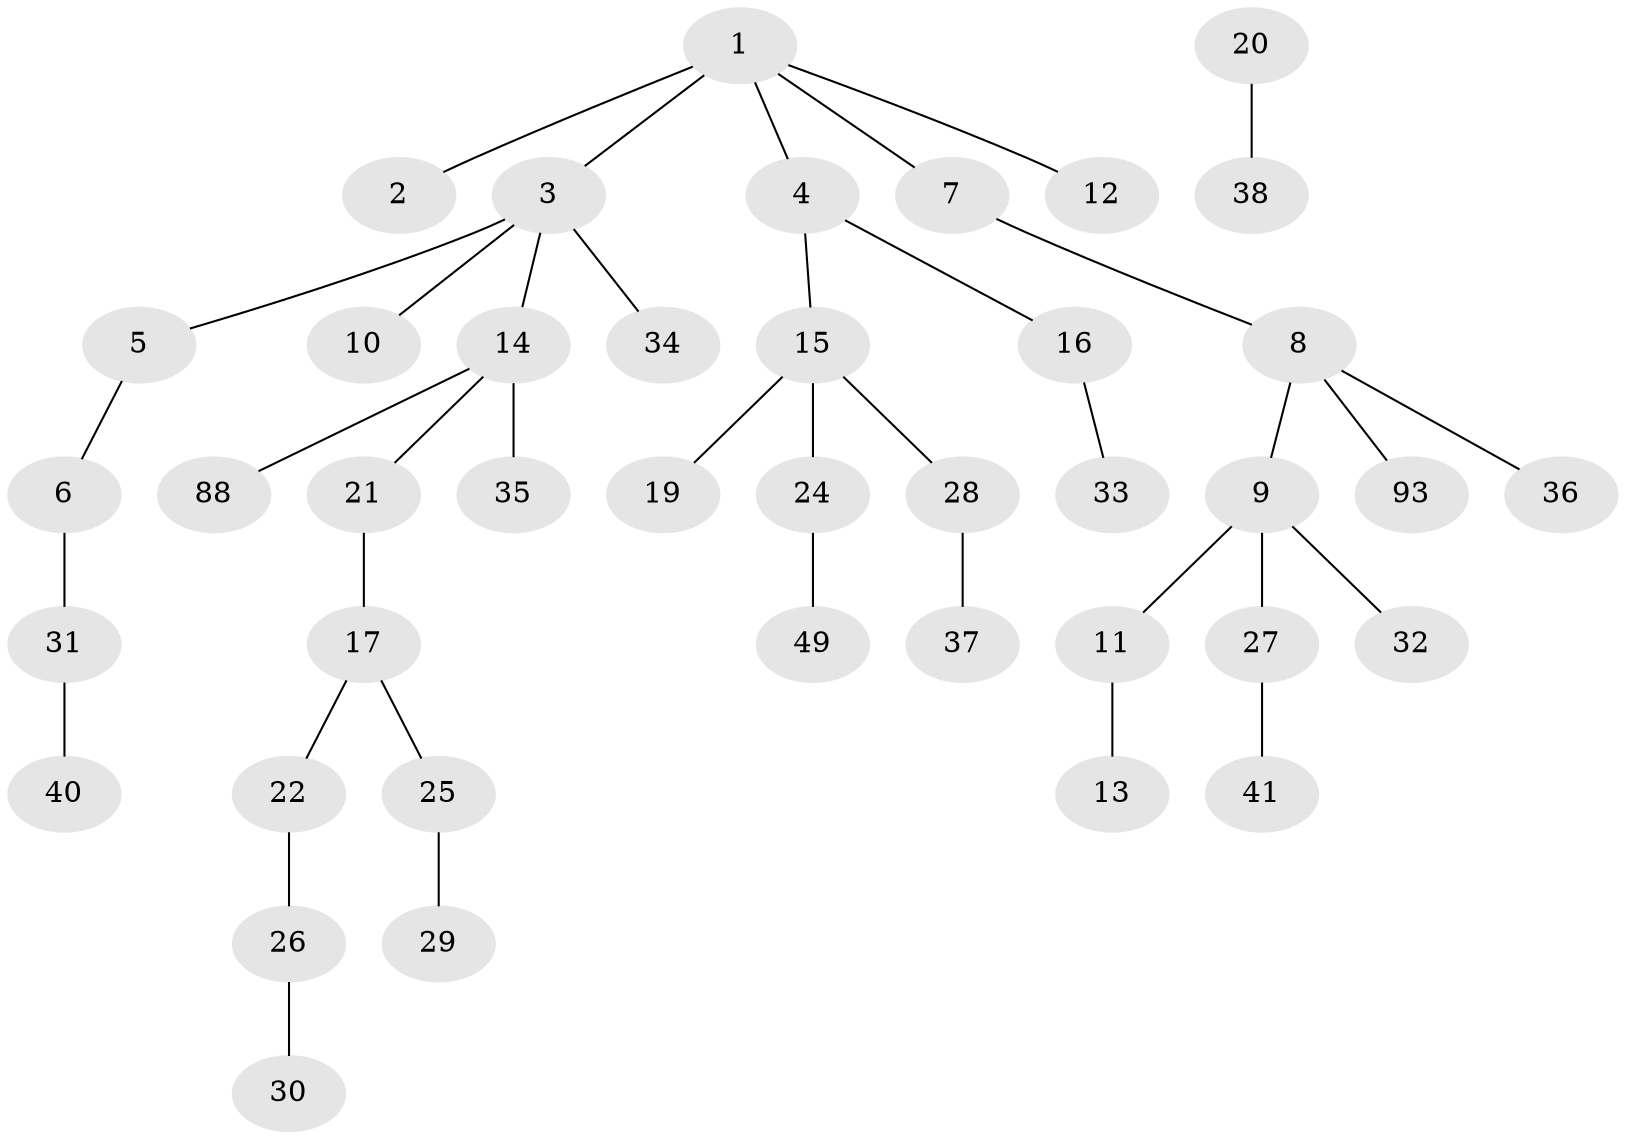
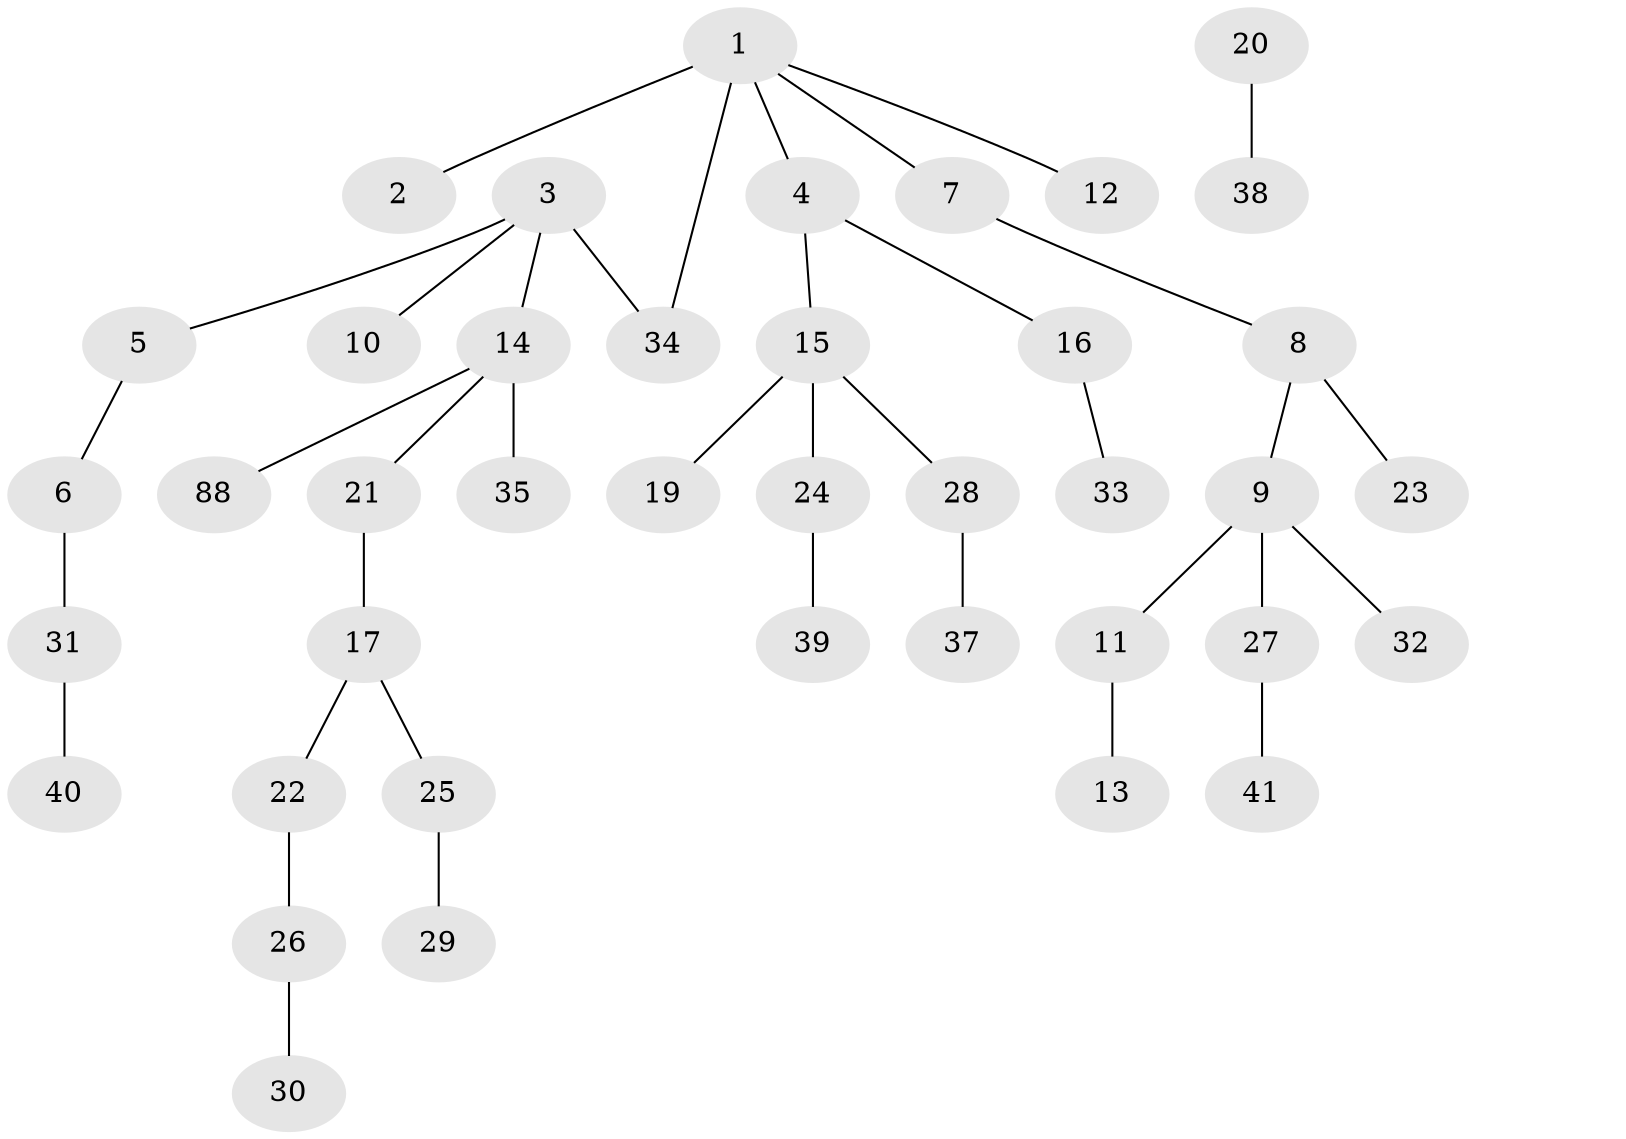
edge "1" -- "3": now "1" -- "34"
node "93": label "93" -> "23"
node "36": removed
node "49": label "49" -> "39"
